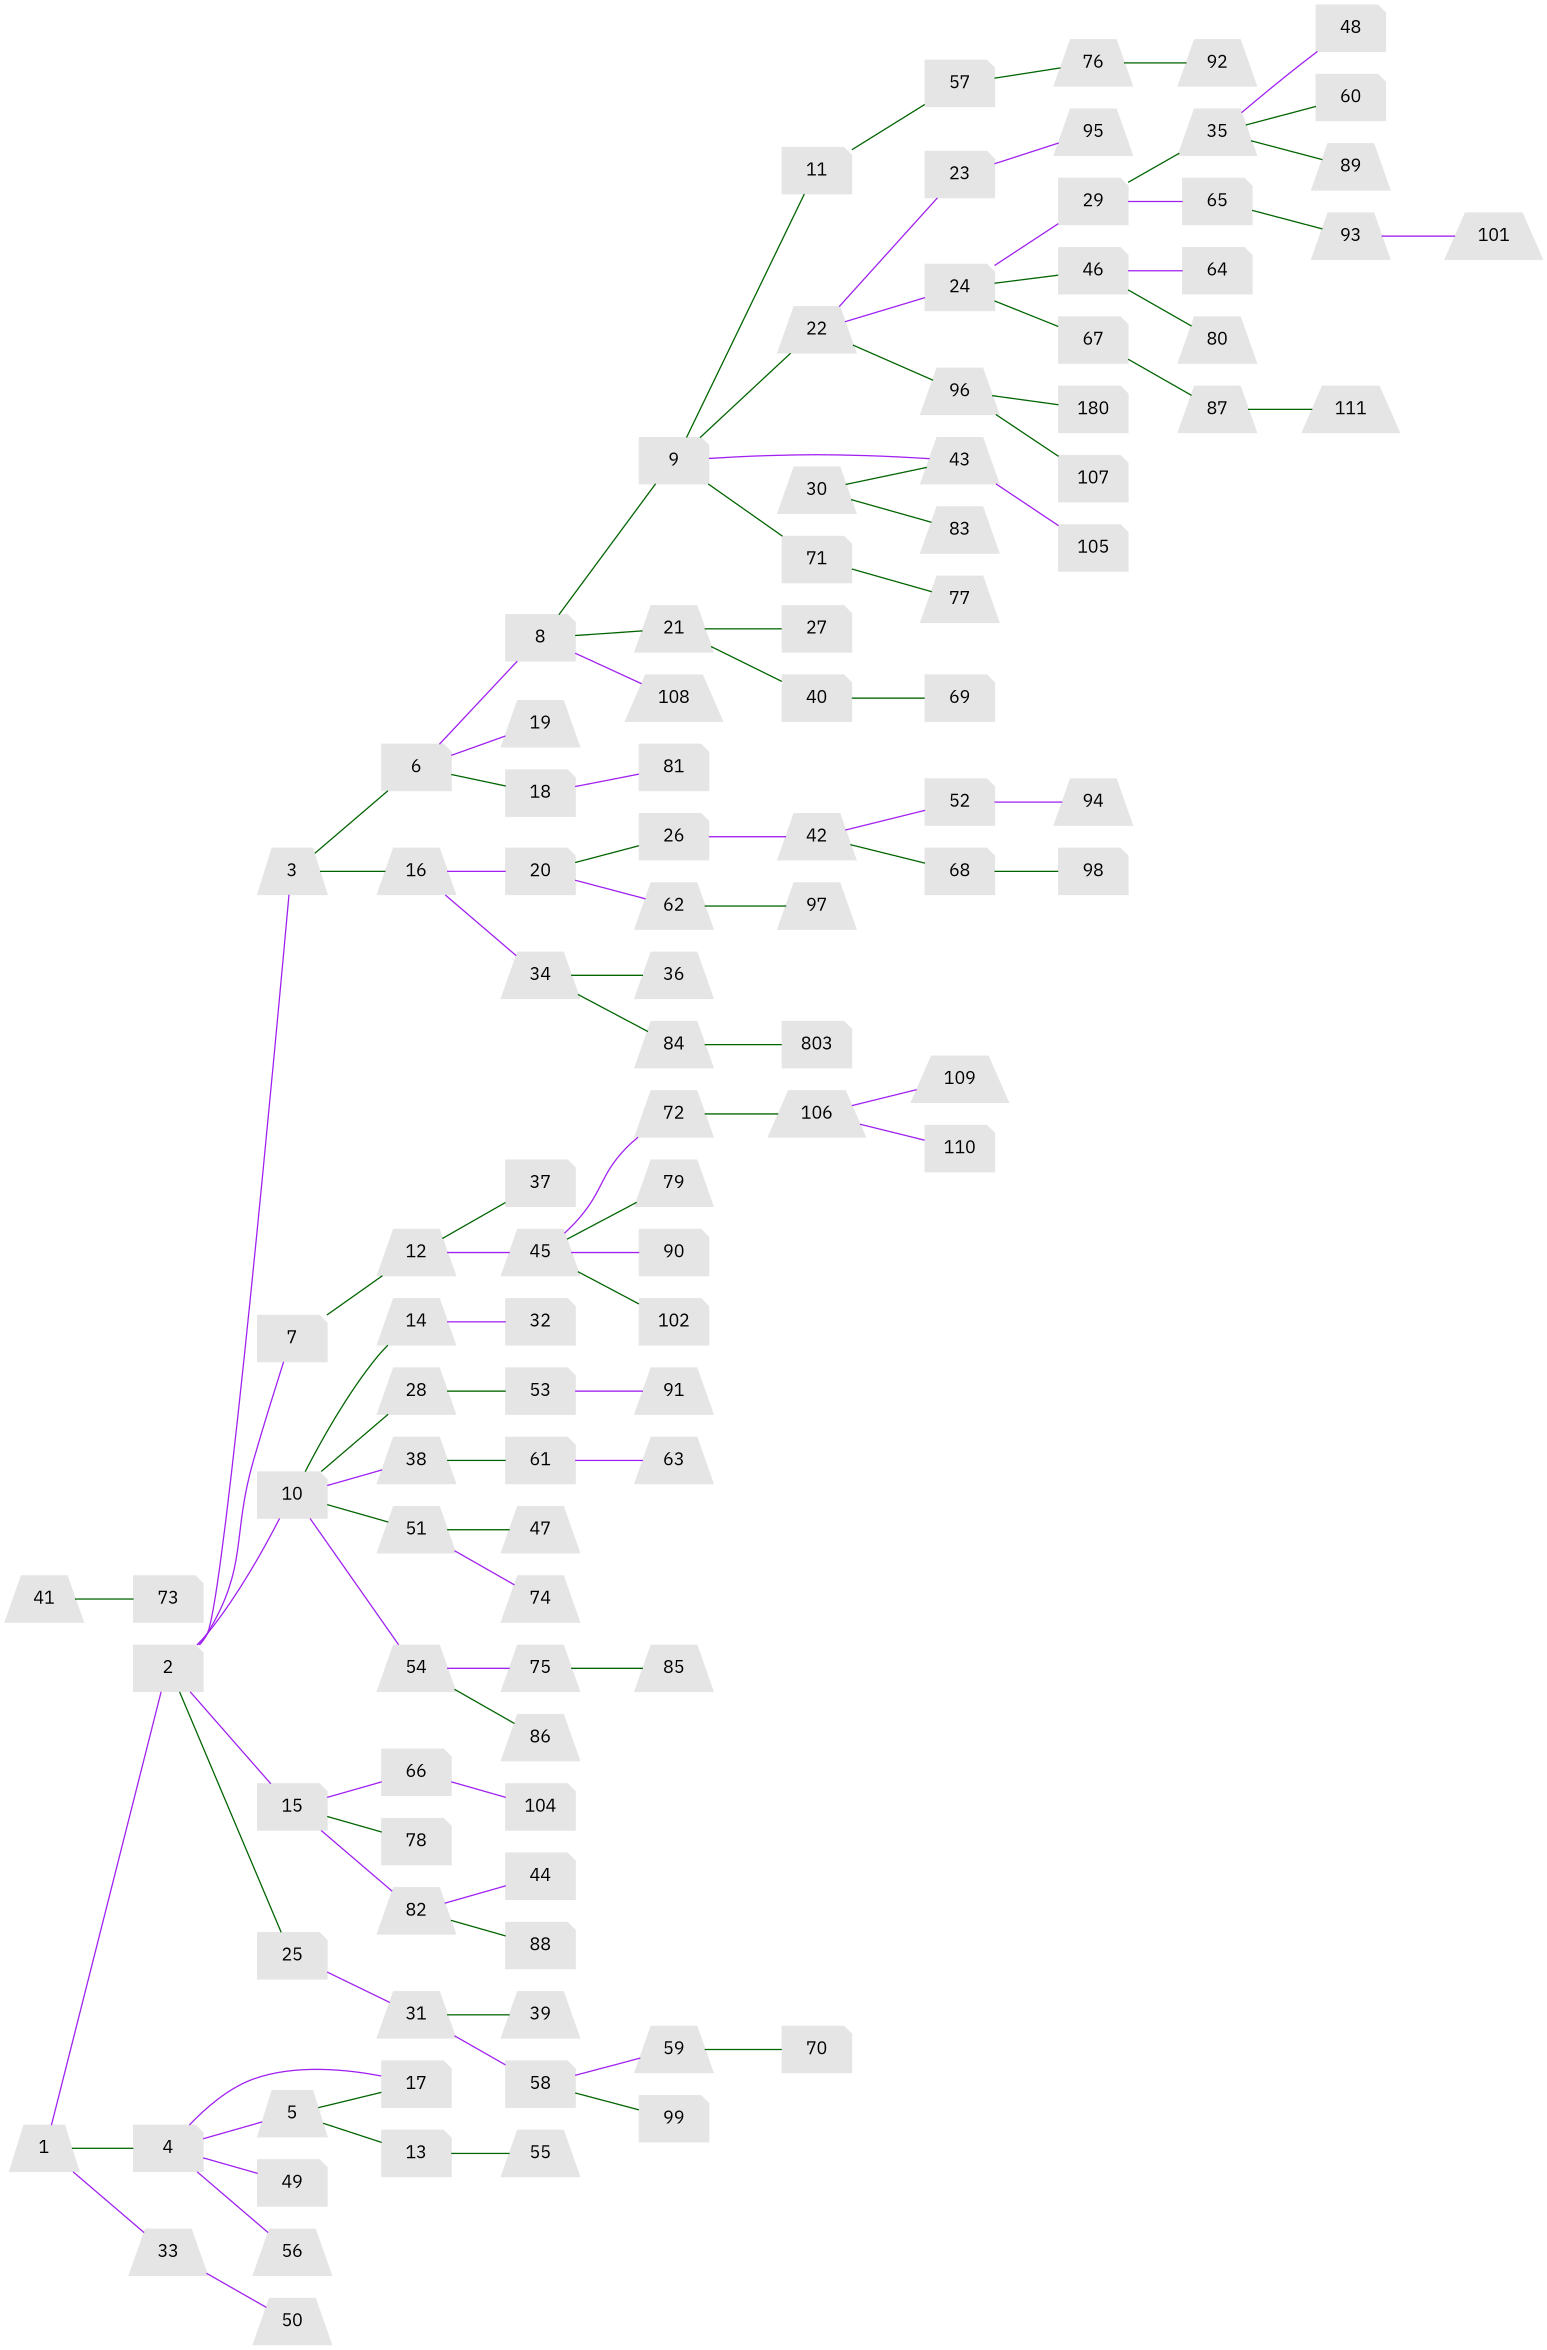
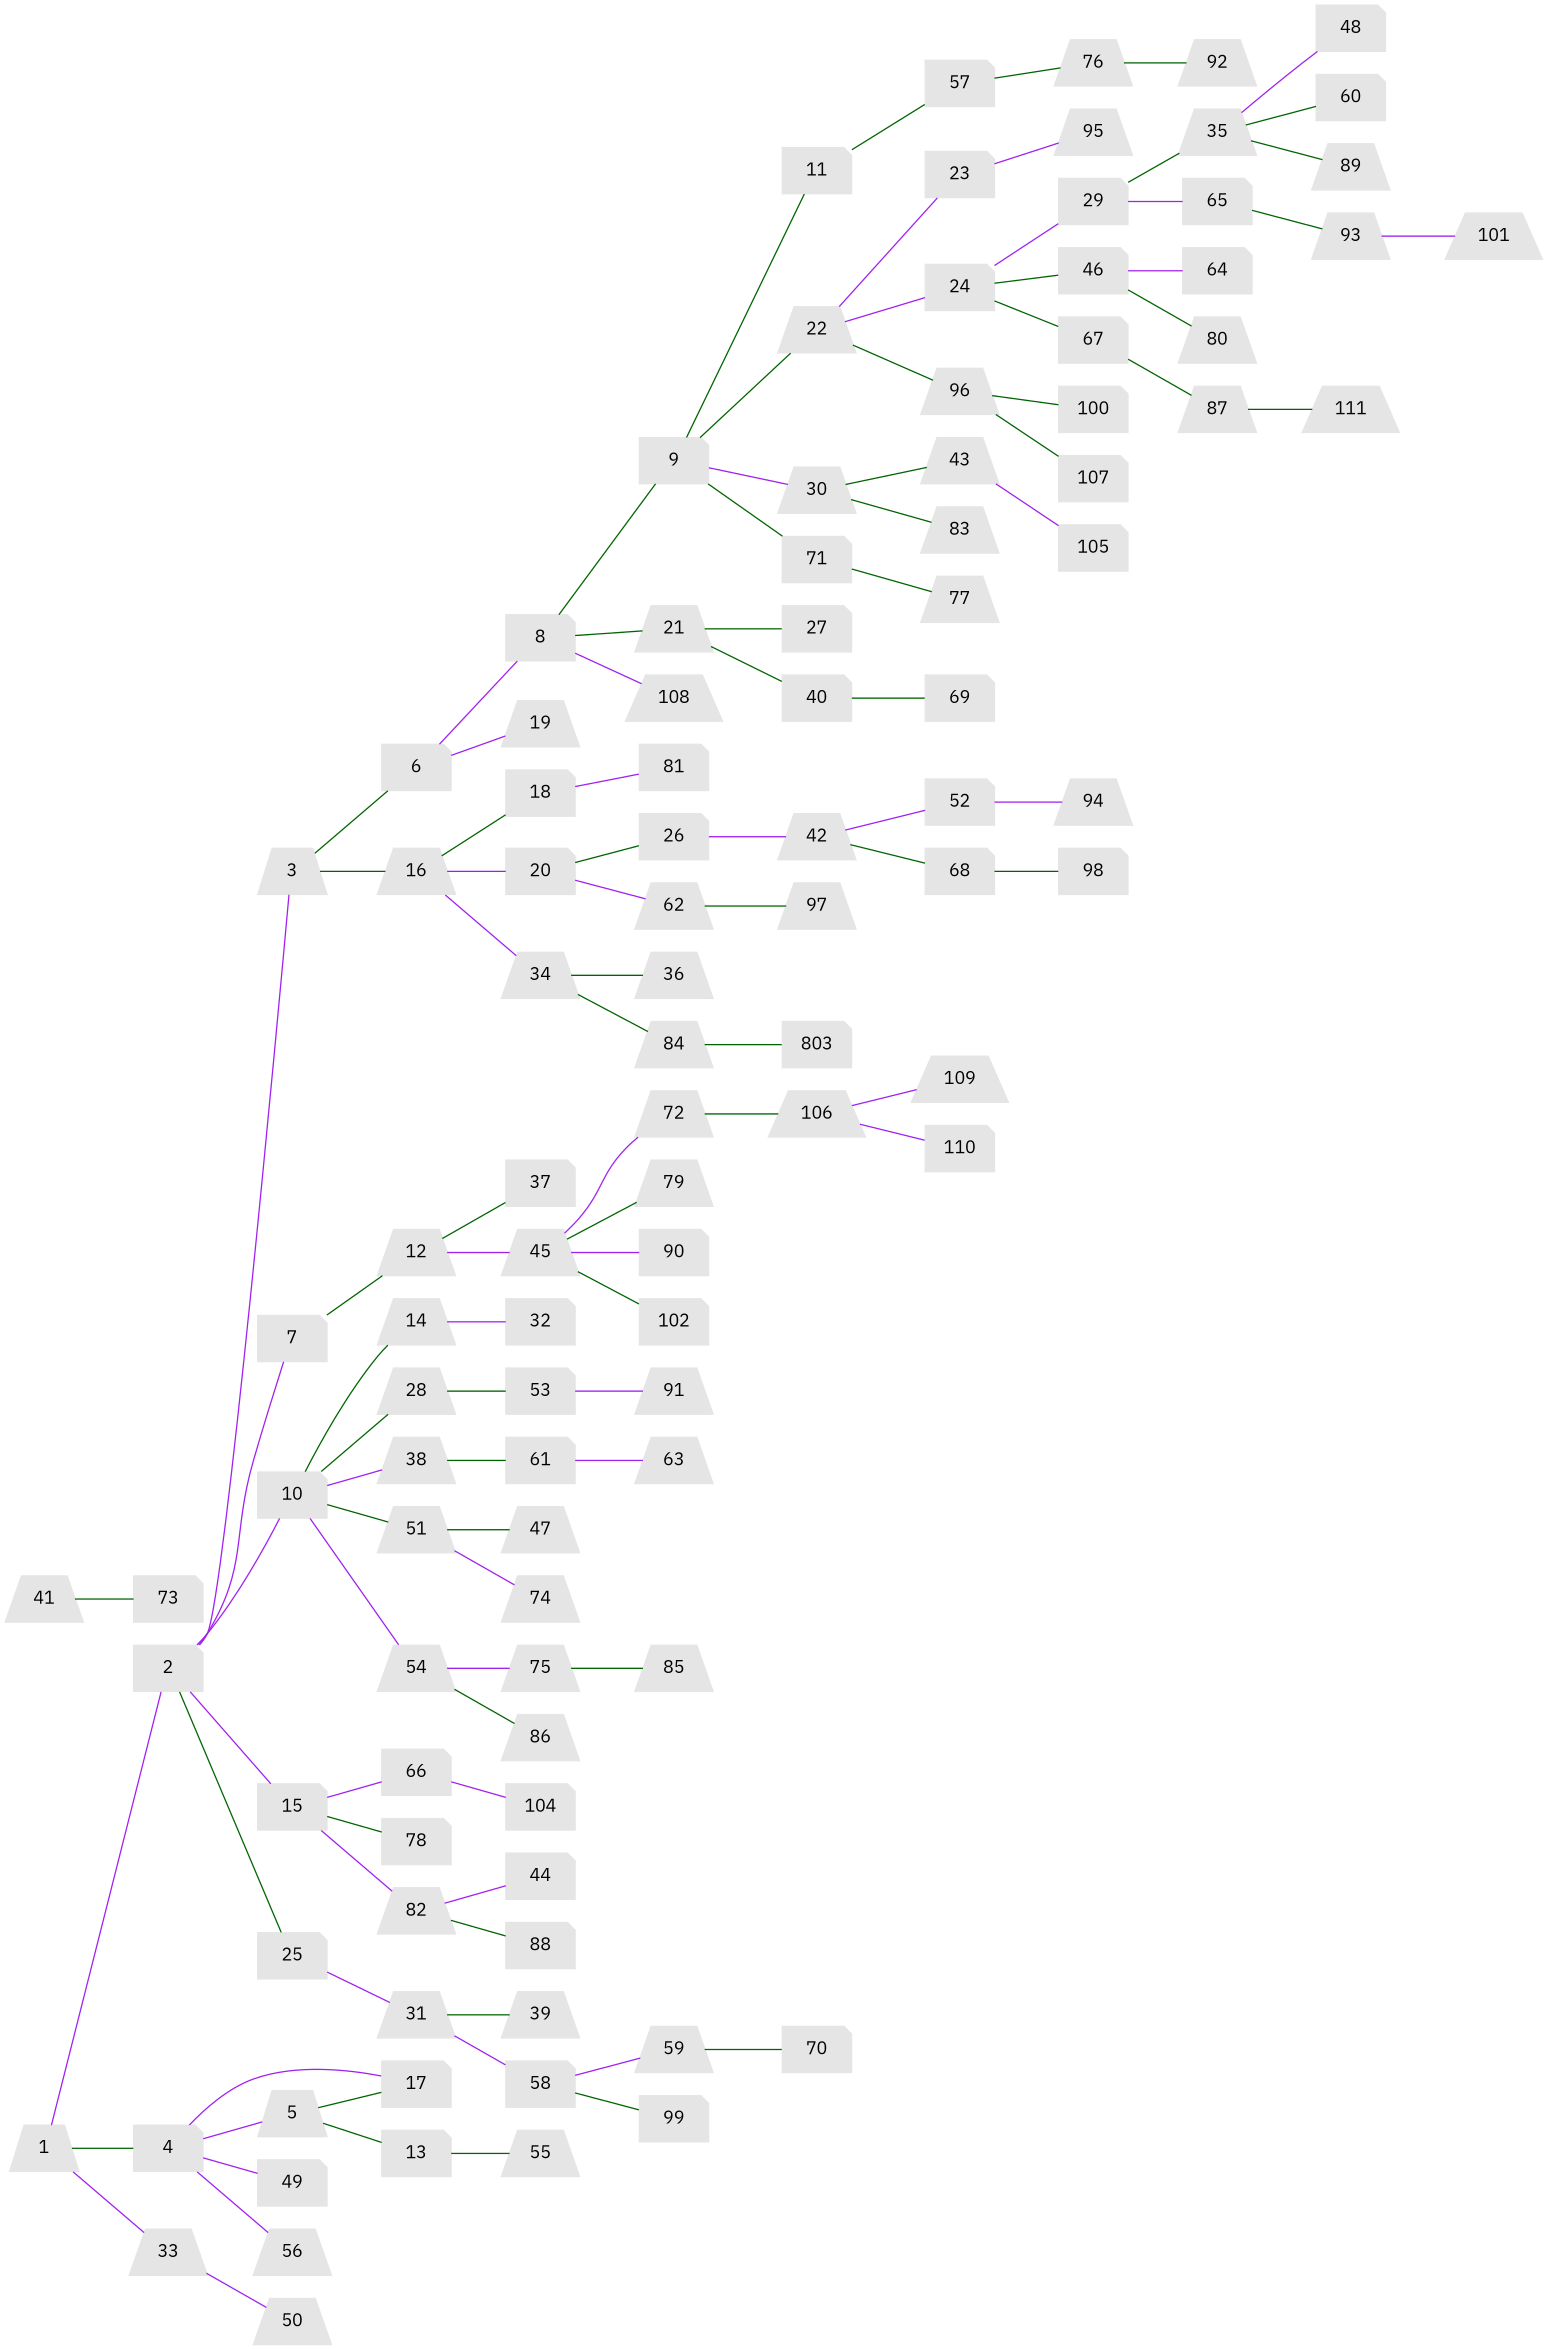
node "180": label "180" -> "100"
edge "9" -- "43": now "9" -- "30"
edge "6" -- "18": now "16" -- "18"
